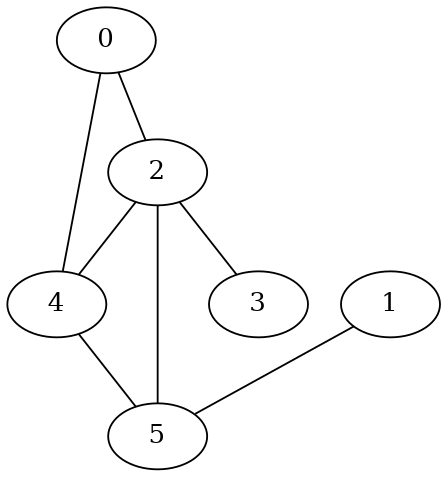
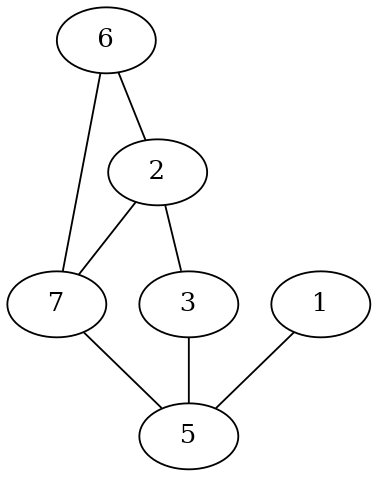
node "0": label "0" -> "6"
node "4": label "4" -> "7"
edge "2" -- "5": now "3" -- "5"
